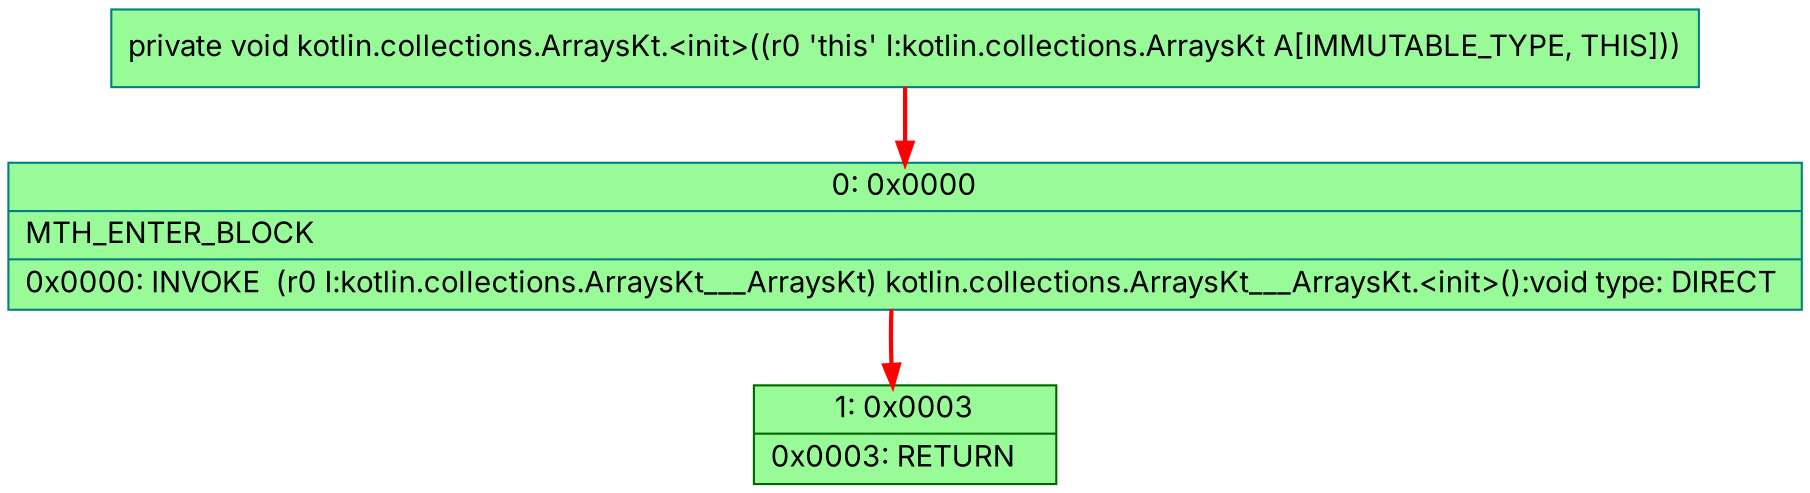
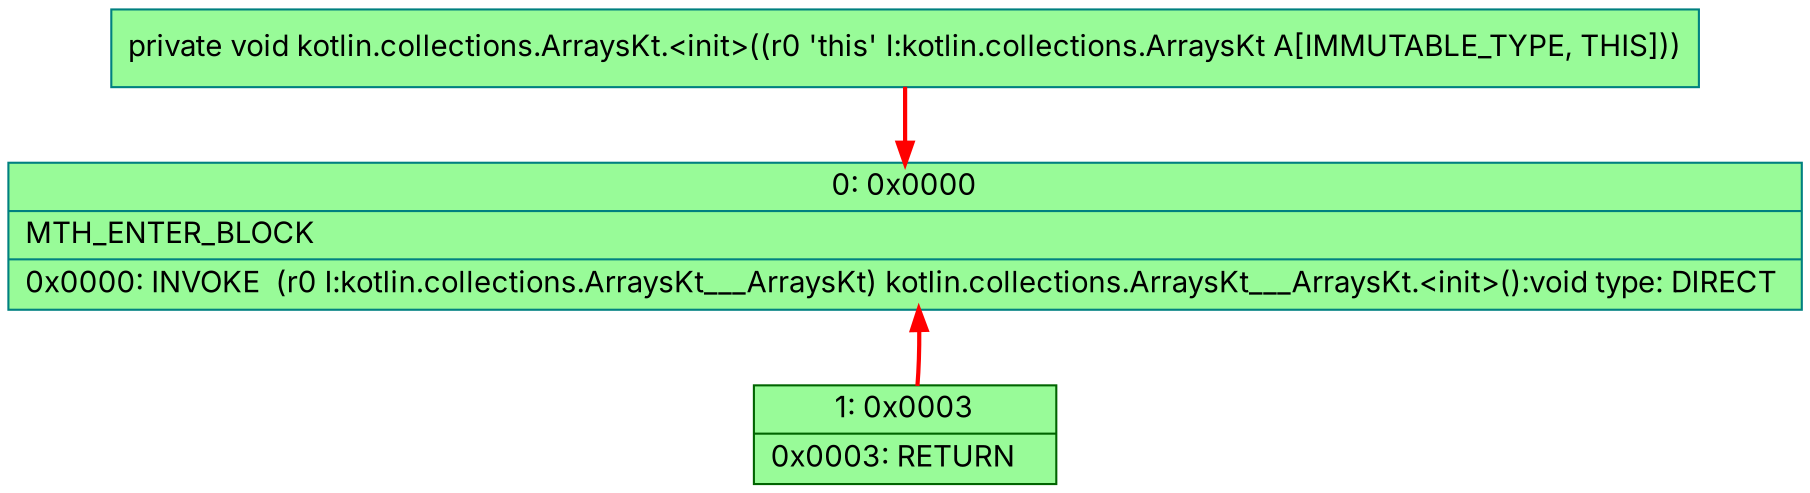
edge "0: 0x0000" -> "1: 0x0003": reversed
